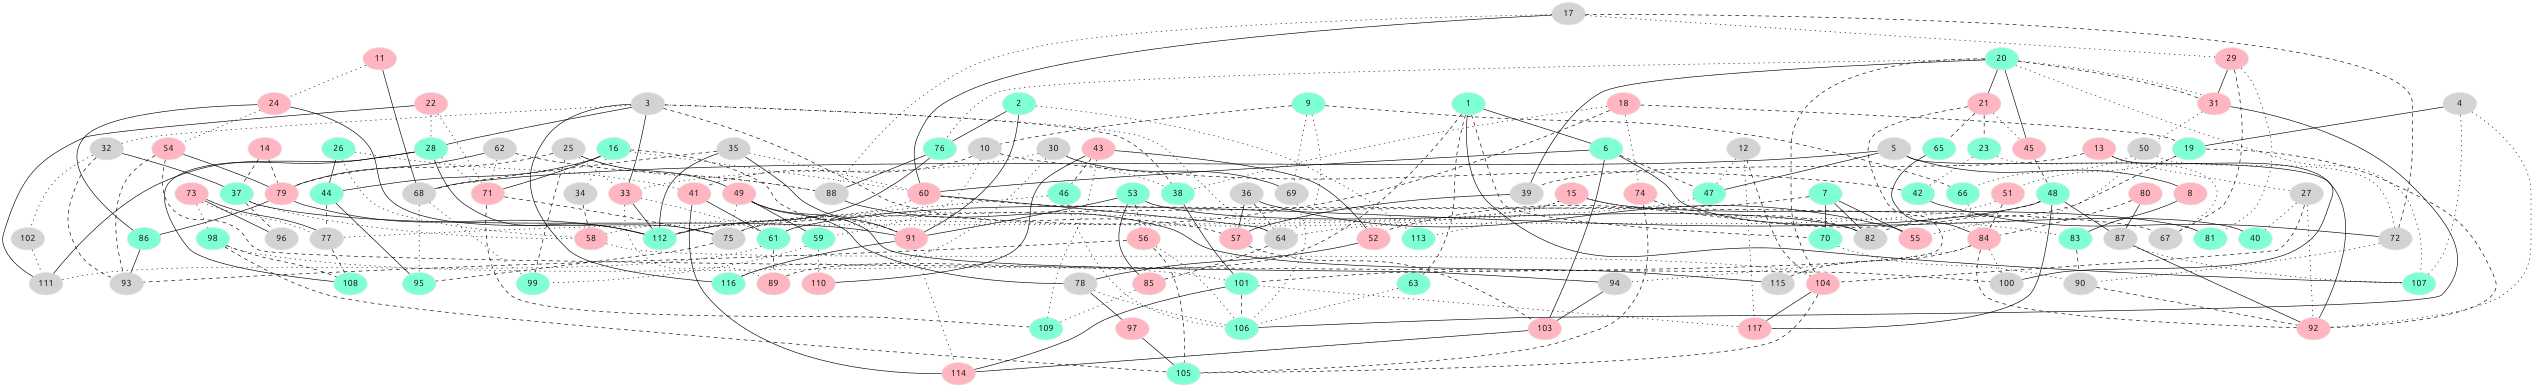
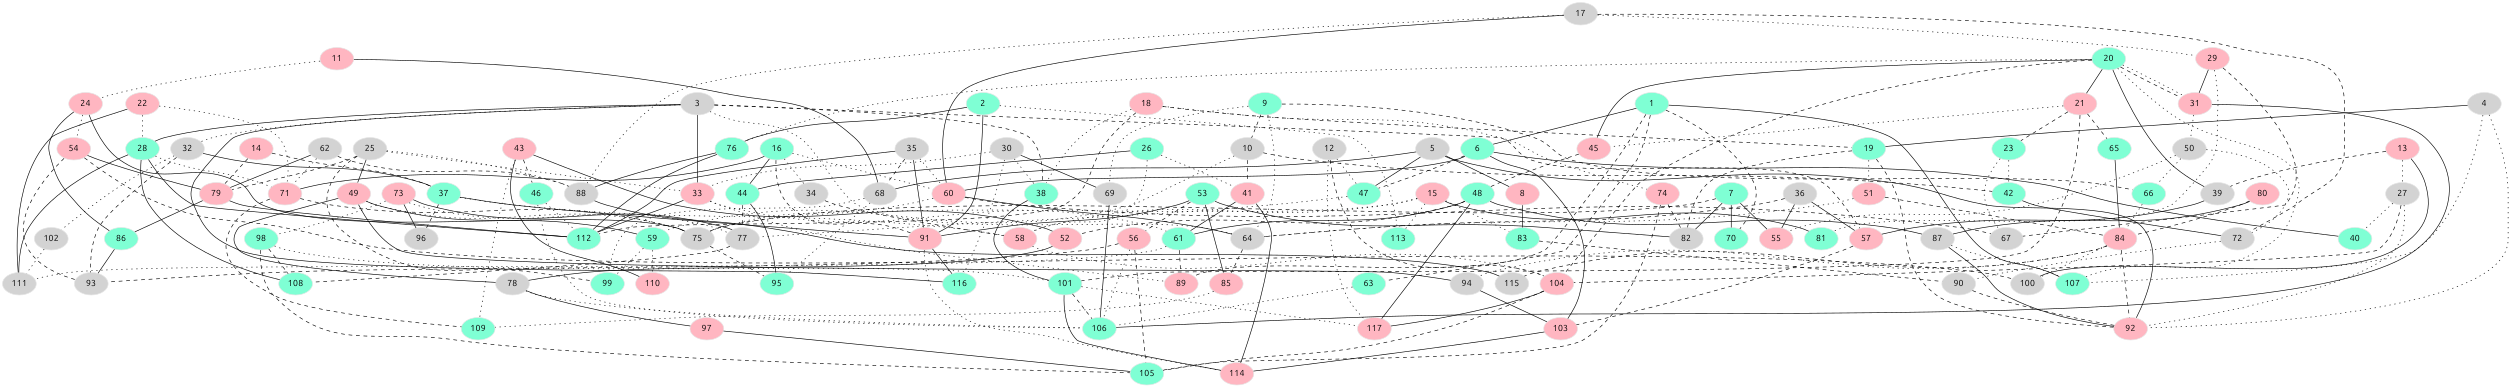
edge "69" -- "106": style dotted -> solid
edge "70" -- "90": removed
